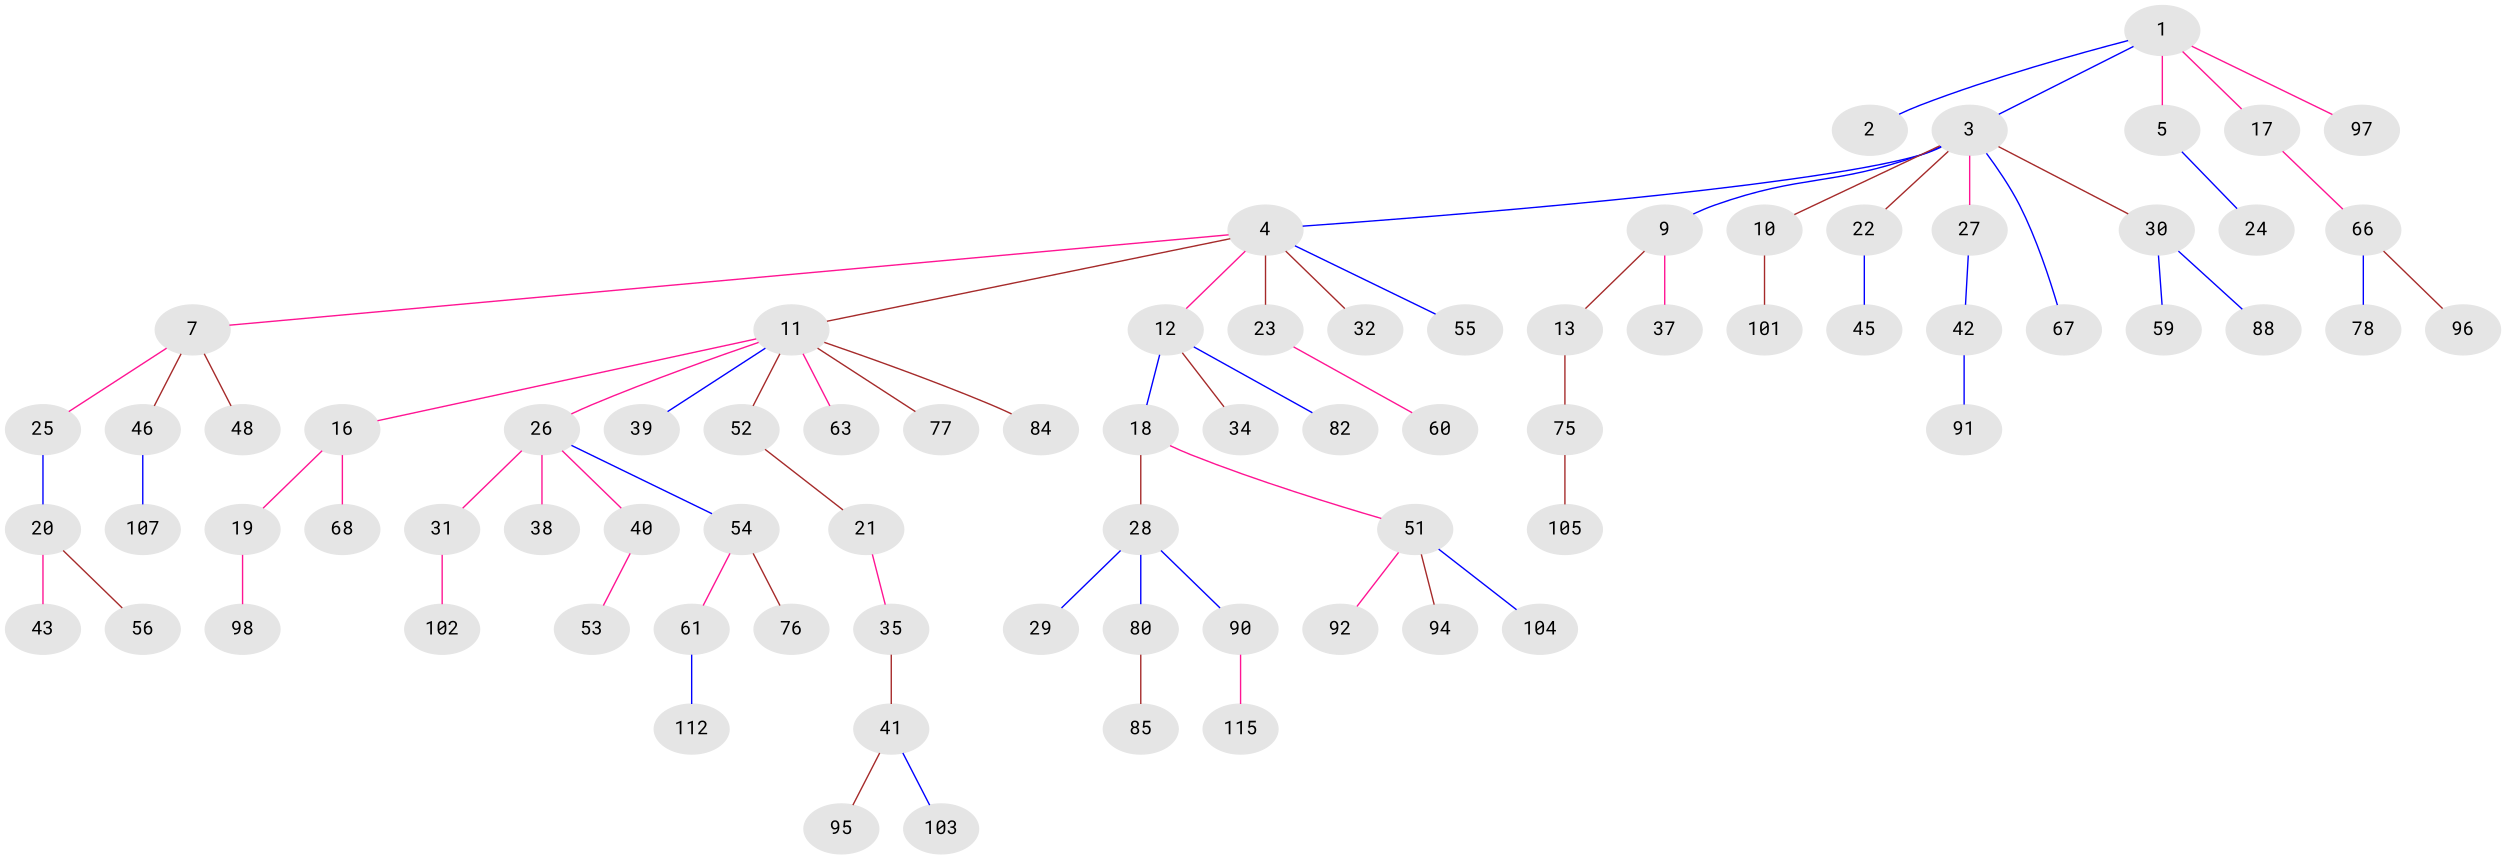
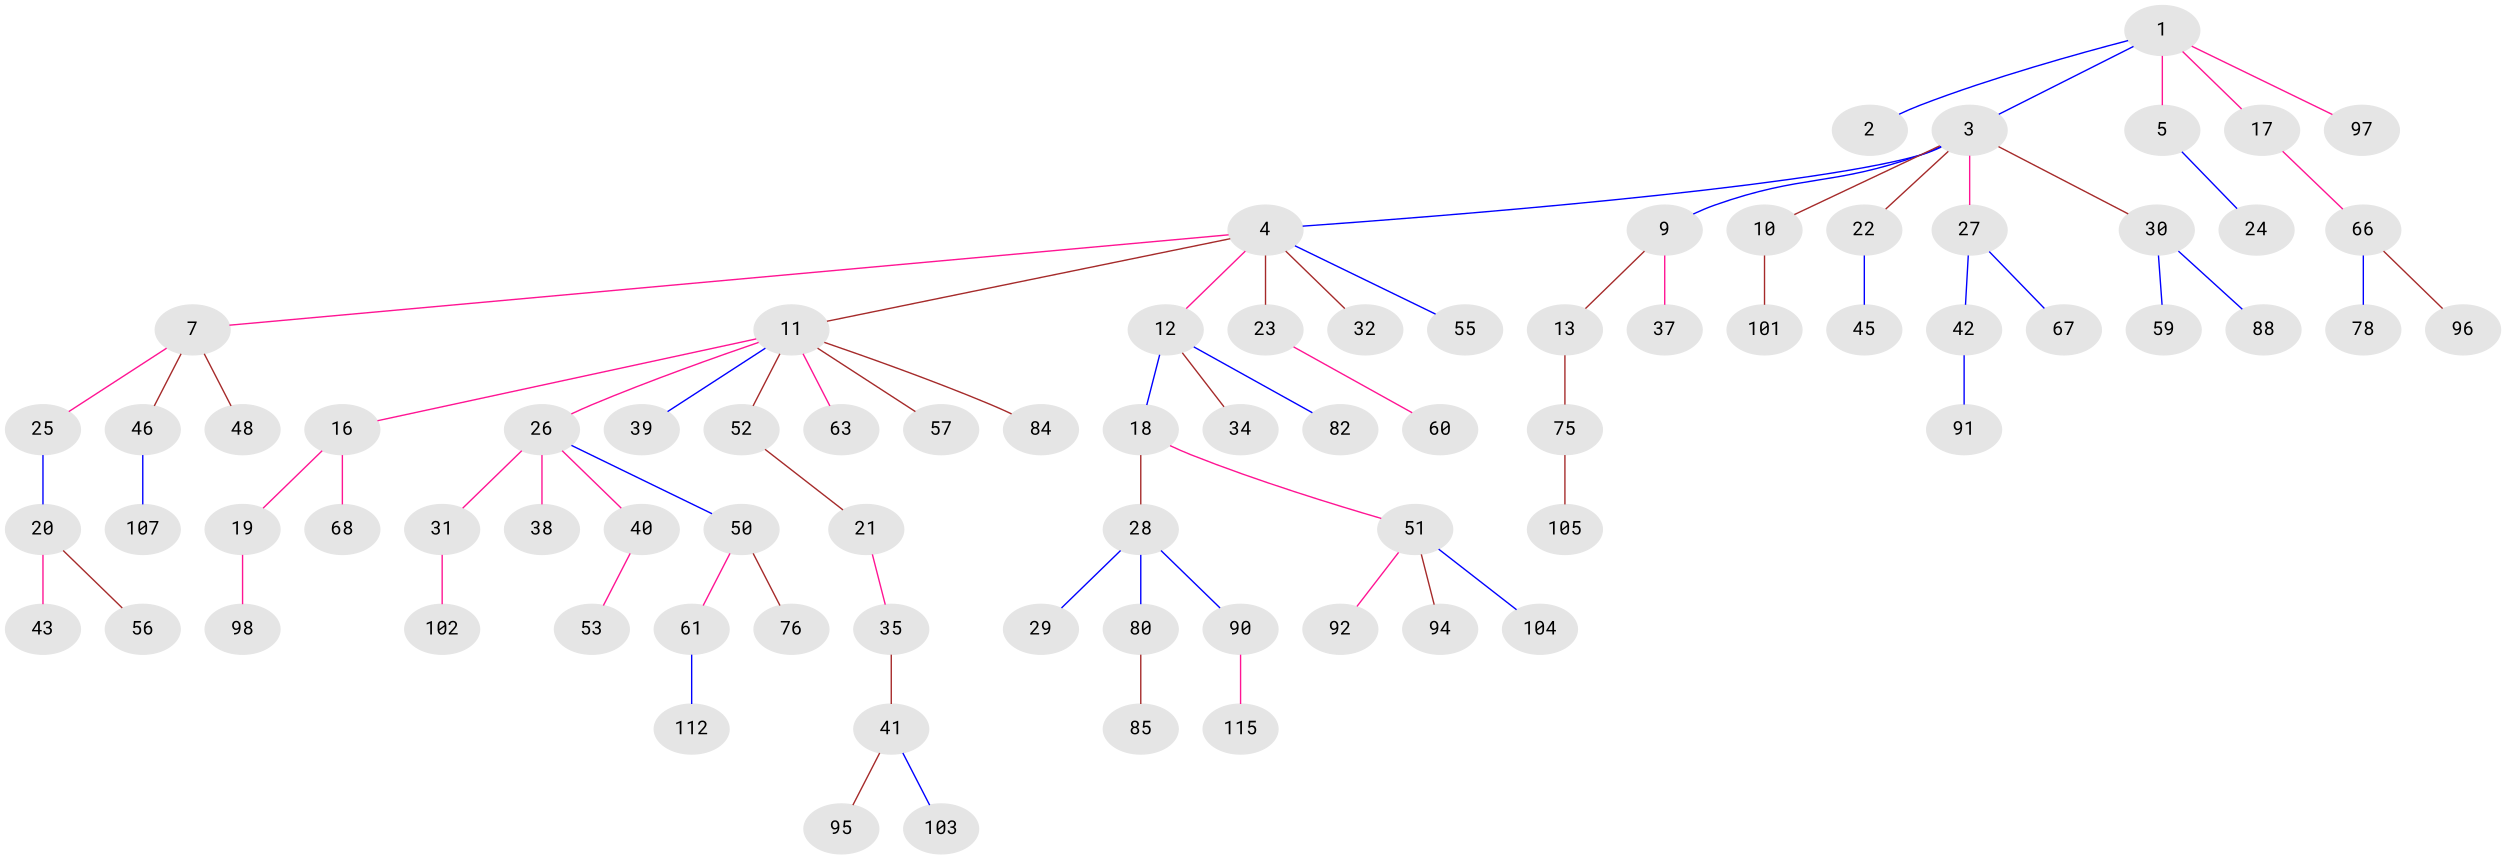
edge "3" -- "67": now "27" -- "67"
node "77": label "77" -> "57"
node "54": label "54" -> "50"
